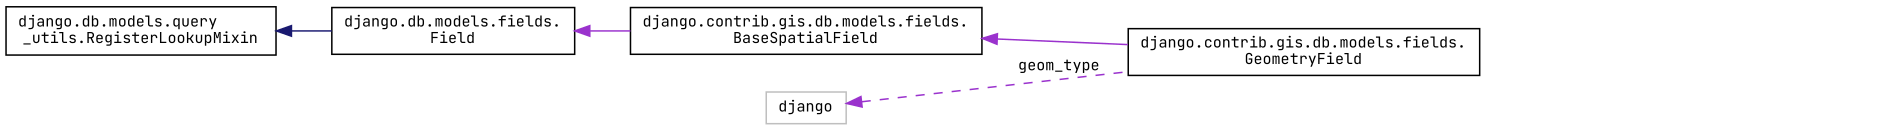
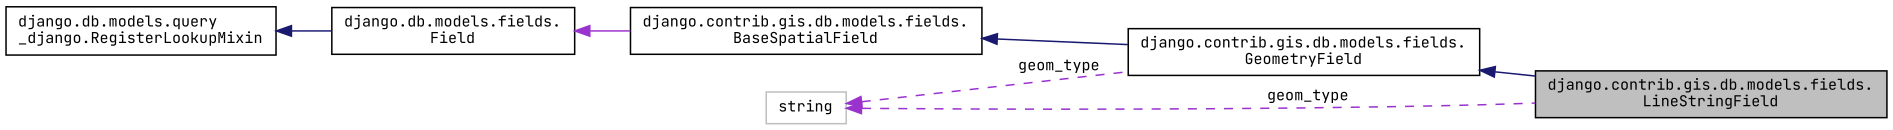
node "django.db.models.query _utils.RegisterLookupMixin": label "django.db.models.query _utils.RegisterLookupMixin" -> "django.db.models.query _django.RegisterLookupMixin"
edge "django.contrib.gis.db.models.fields. GeometryField" -> "django.contrib.gis.db.models.fields. BaseSpatialField": color darkorchid3 -> midnightblue
node "django.contrib.gis.db.models.fields. LineStringField": added
node "django": label "django" -> "string"
